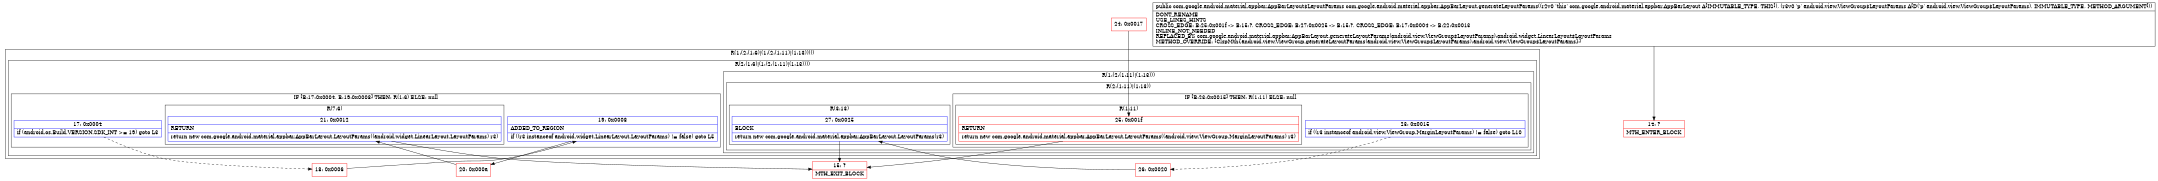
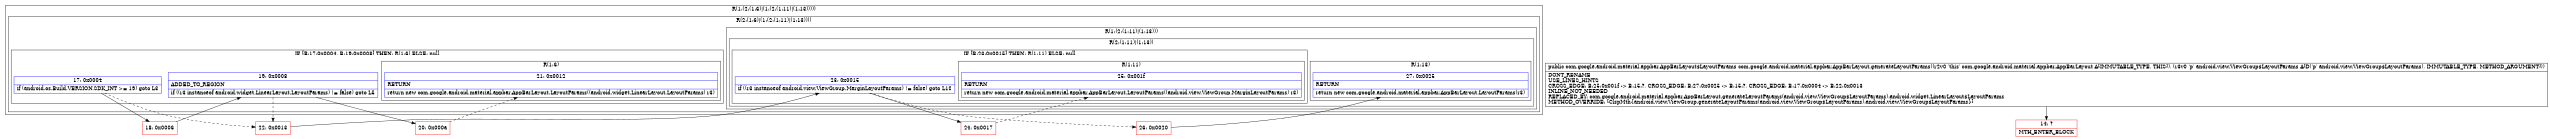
edge "24: 0x0017" -> "25: 0x001f": style solid -> dashed
edge "23: 0x0015" -> "24: 0x0017": added
cluster "R(7:6)": label "R(7:6)" -> "R(1:6)"
cluster "R(3:13)": label "R(3:13)" -> "R(1:13)"
node "22: 0x0013": added
node "27: 0x0025": text "BLOCK" -> "RETURN"
node "25: 0x001f": color red -> blue
edge "20: 0x000a" -> "21: 0x0012": style solid -> dashed
edge "17: 0x0004" -> "18: 0x0006": style dashed -> solid
node "15: ?": removed
